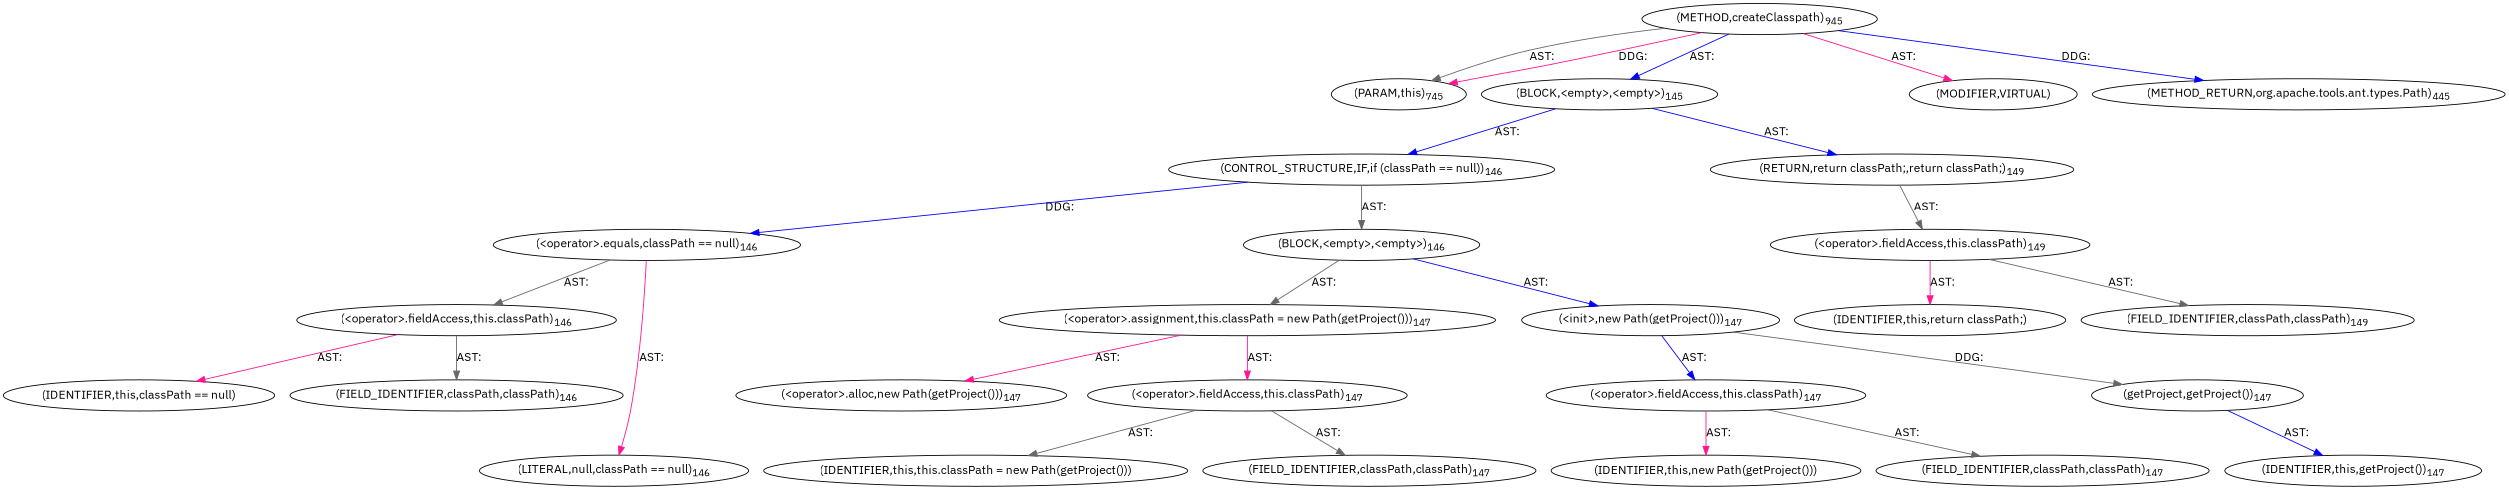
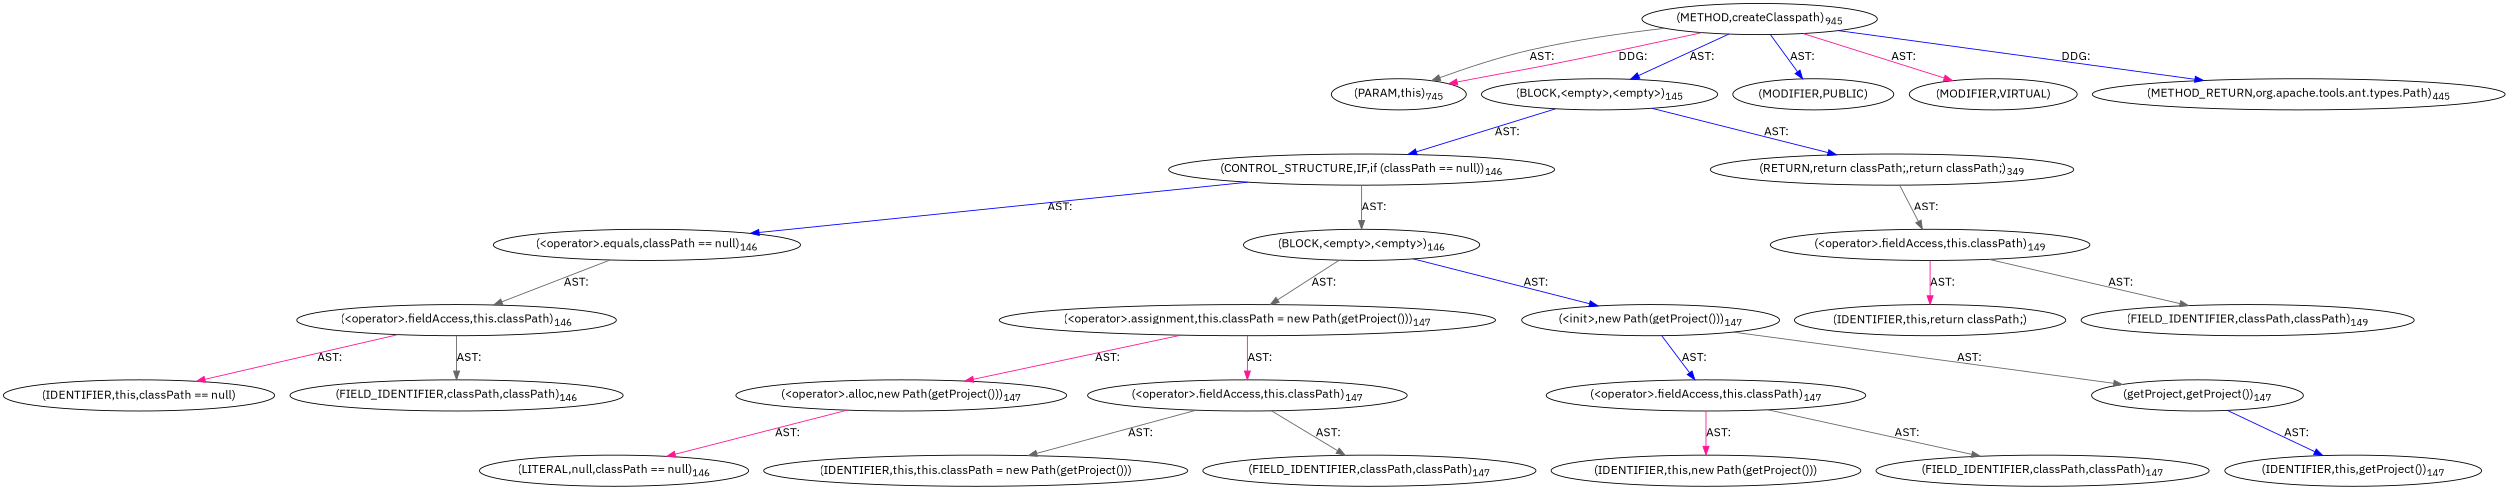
node "(MODIFIER,PUBLIC)": added
node "(RETURN,return classPath;,return classPath;)": text "149" -> "349"
edge "(CONTROL_STRUCTURE,IF,if (classPath == null))" -> "(<operator>.equals,classPath == null)": label "DDG: " -> "AST: "
edge "(<operator>.equals,classPath == null)" -> "(LITERAL,null,classPath == null)": now "(<operator>.alloc,new Path(getProject()))" -> "(LITERAL,null,classPath == null)"
edge "(<init>,new Path(getProject()))" -> "(getProject,getProject())": label "DDG: " -> "AST: "
